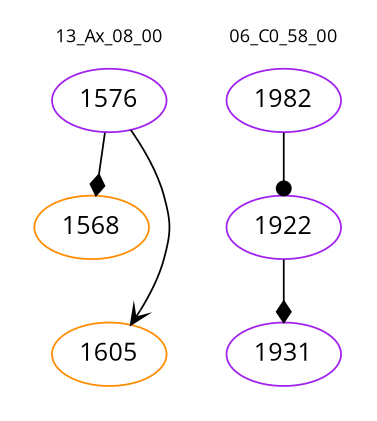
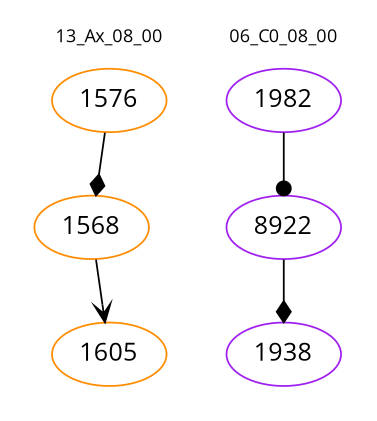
cluster "06_C0_58_00": label "06_C0_58_00" -> "06_C0_08_00"
node "1576": color purple -> darkorange
edge "1576" -> "1605": now "1568" -> "1605"
node "1922": label "1922" -> "8922"
node "1931": label "1931" -> "1938"
